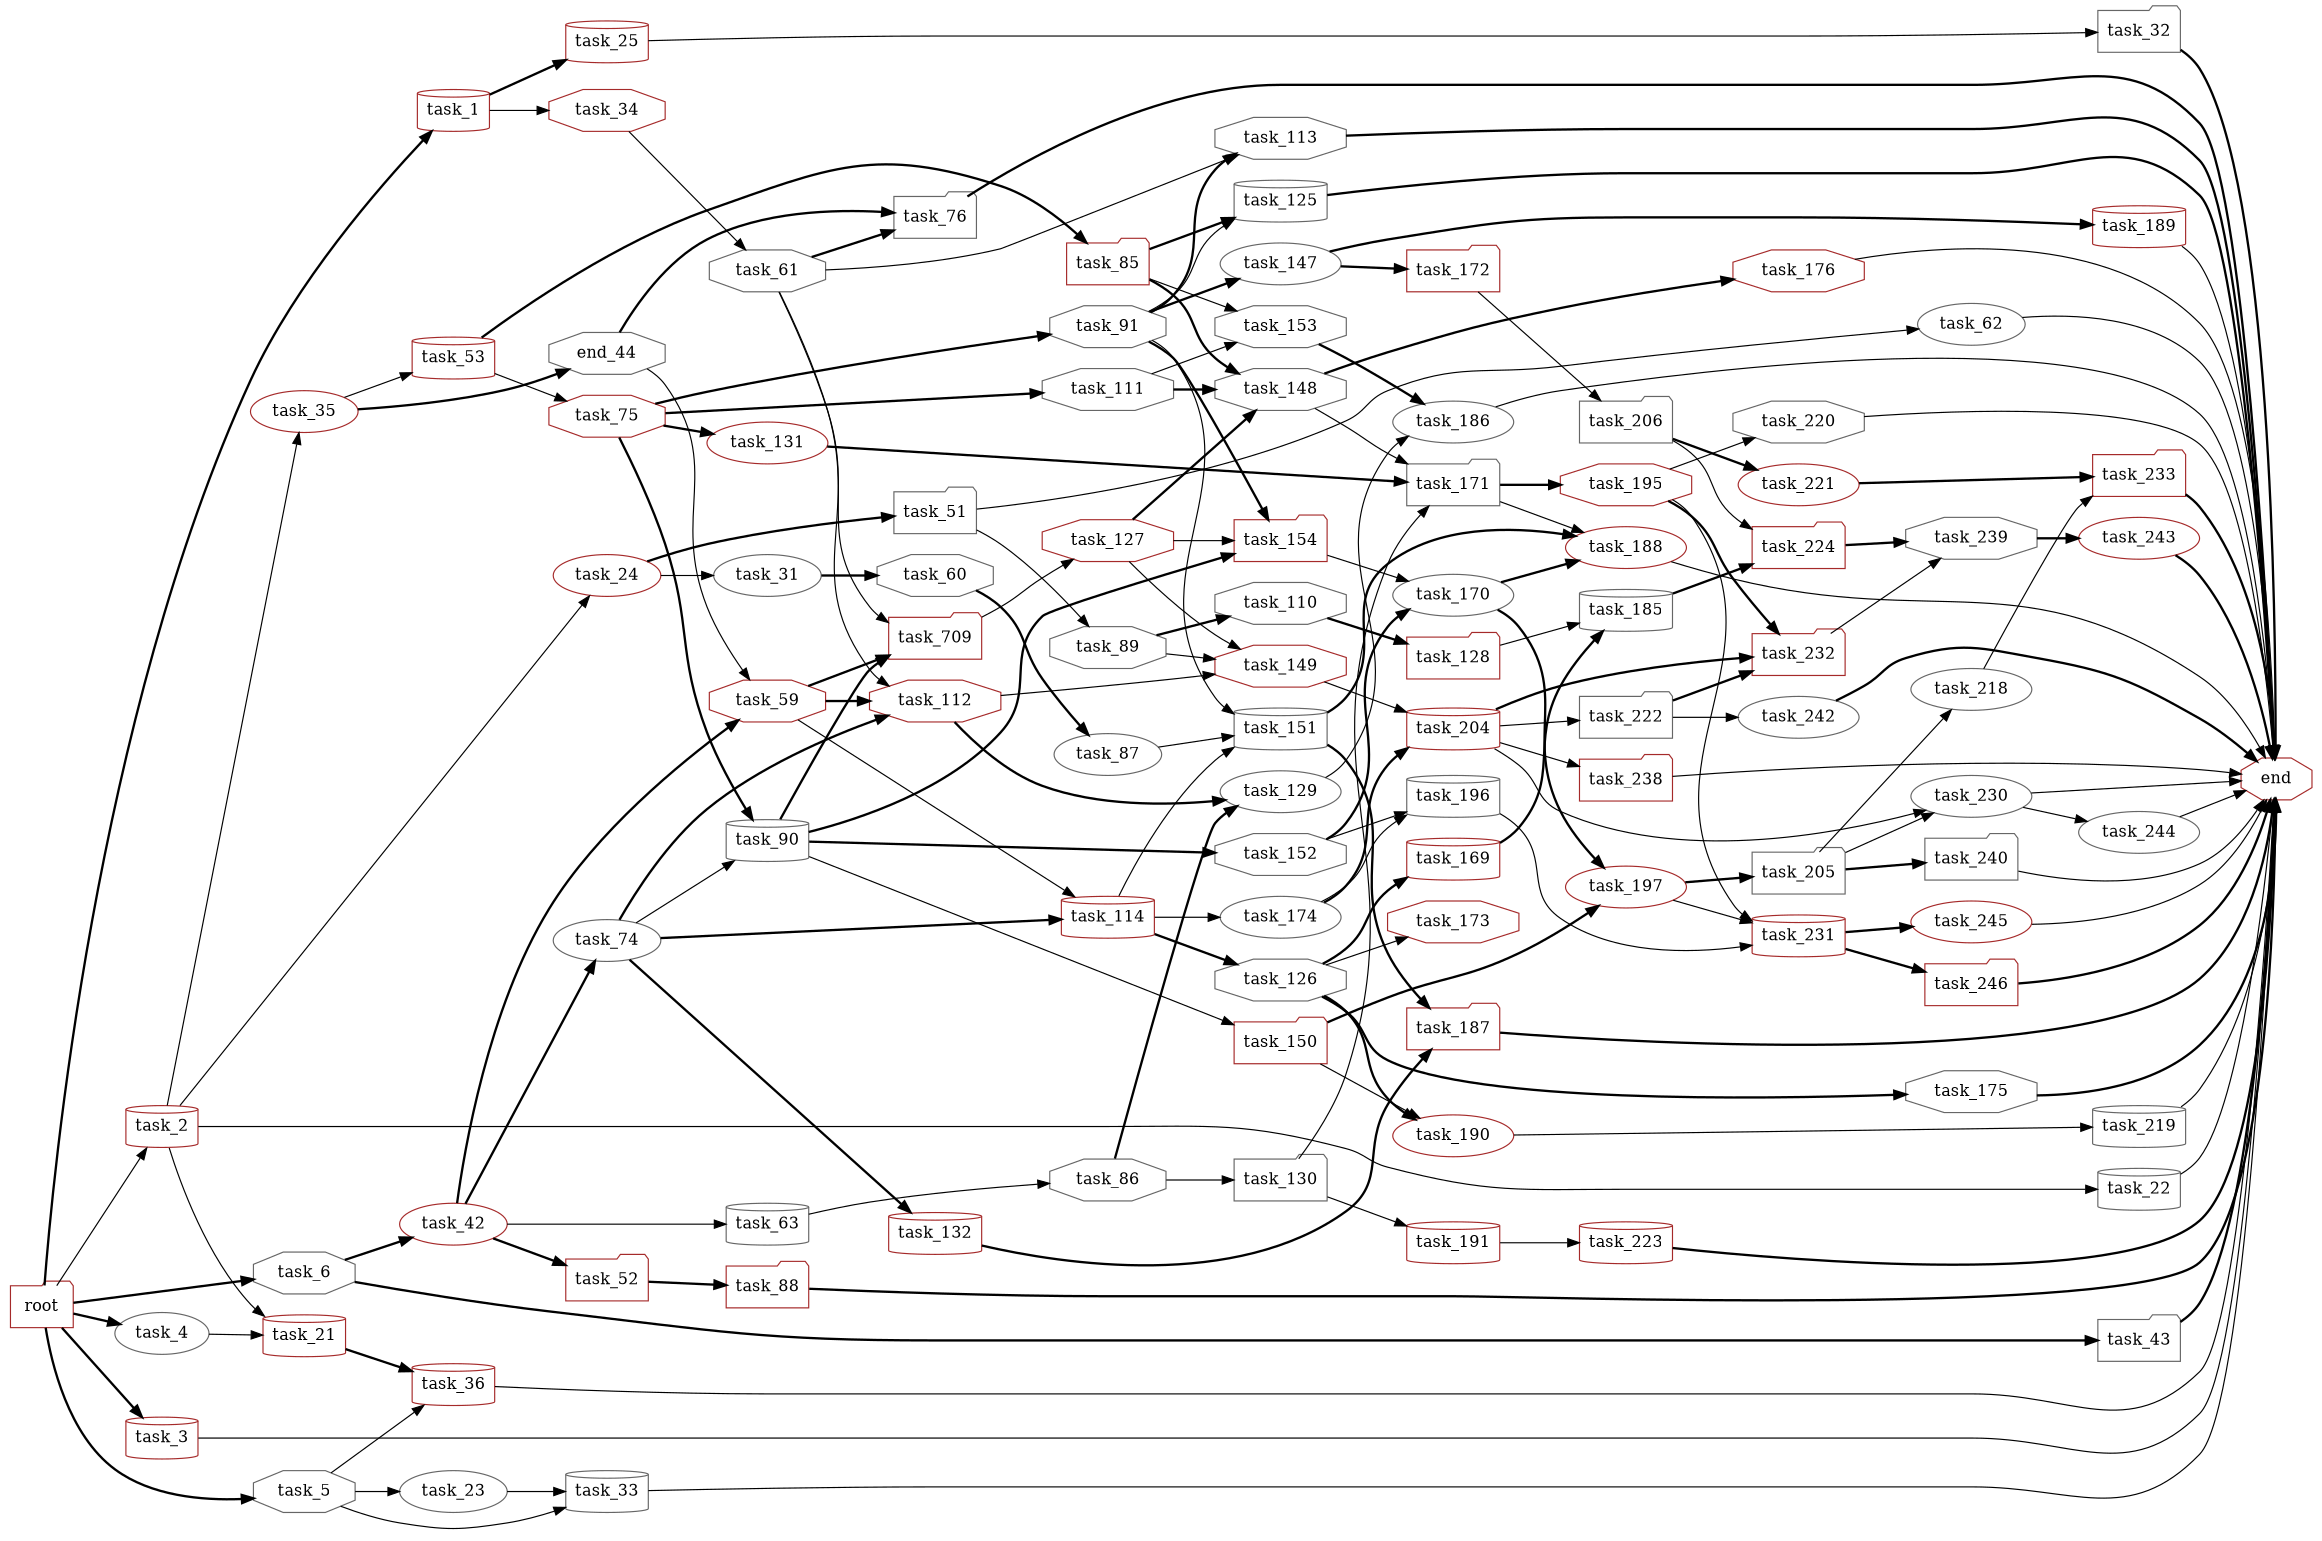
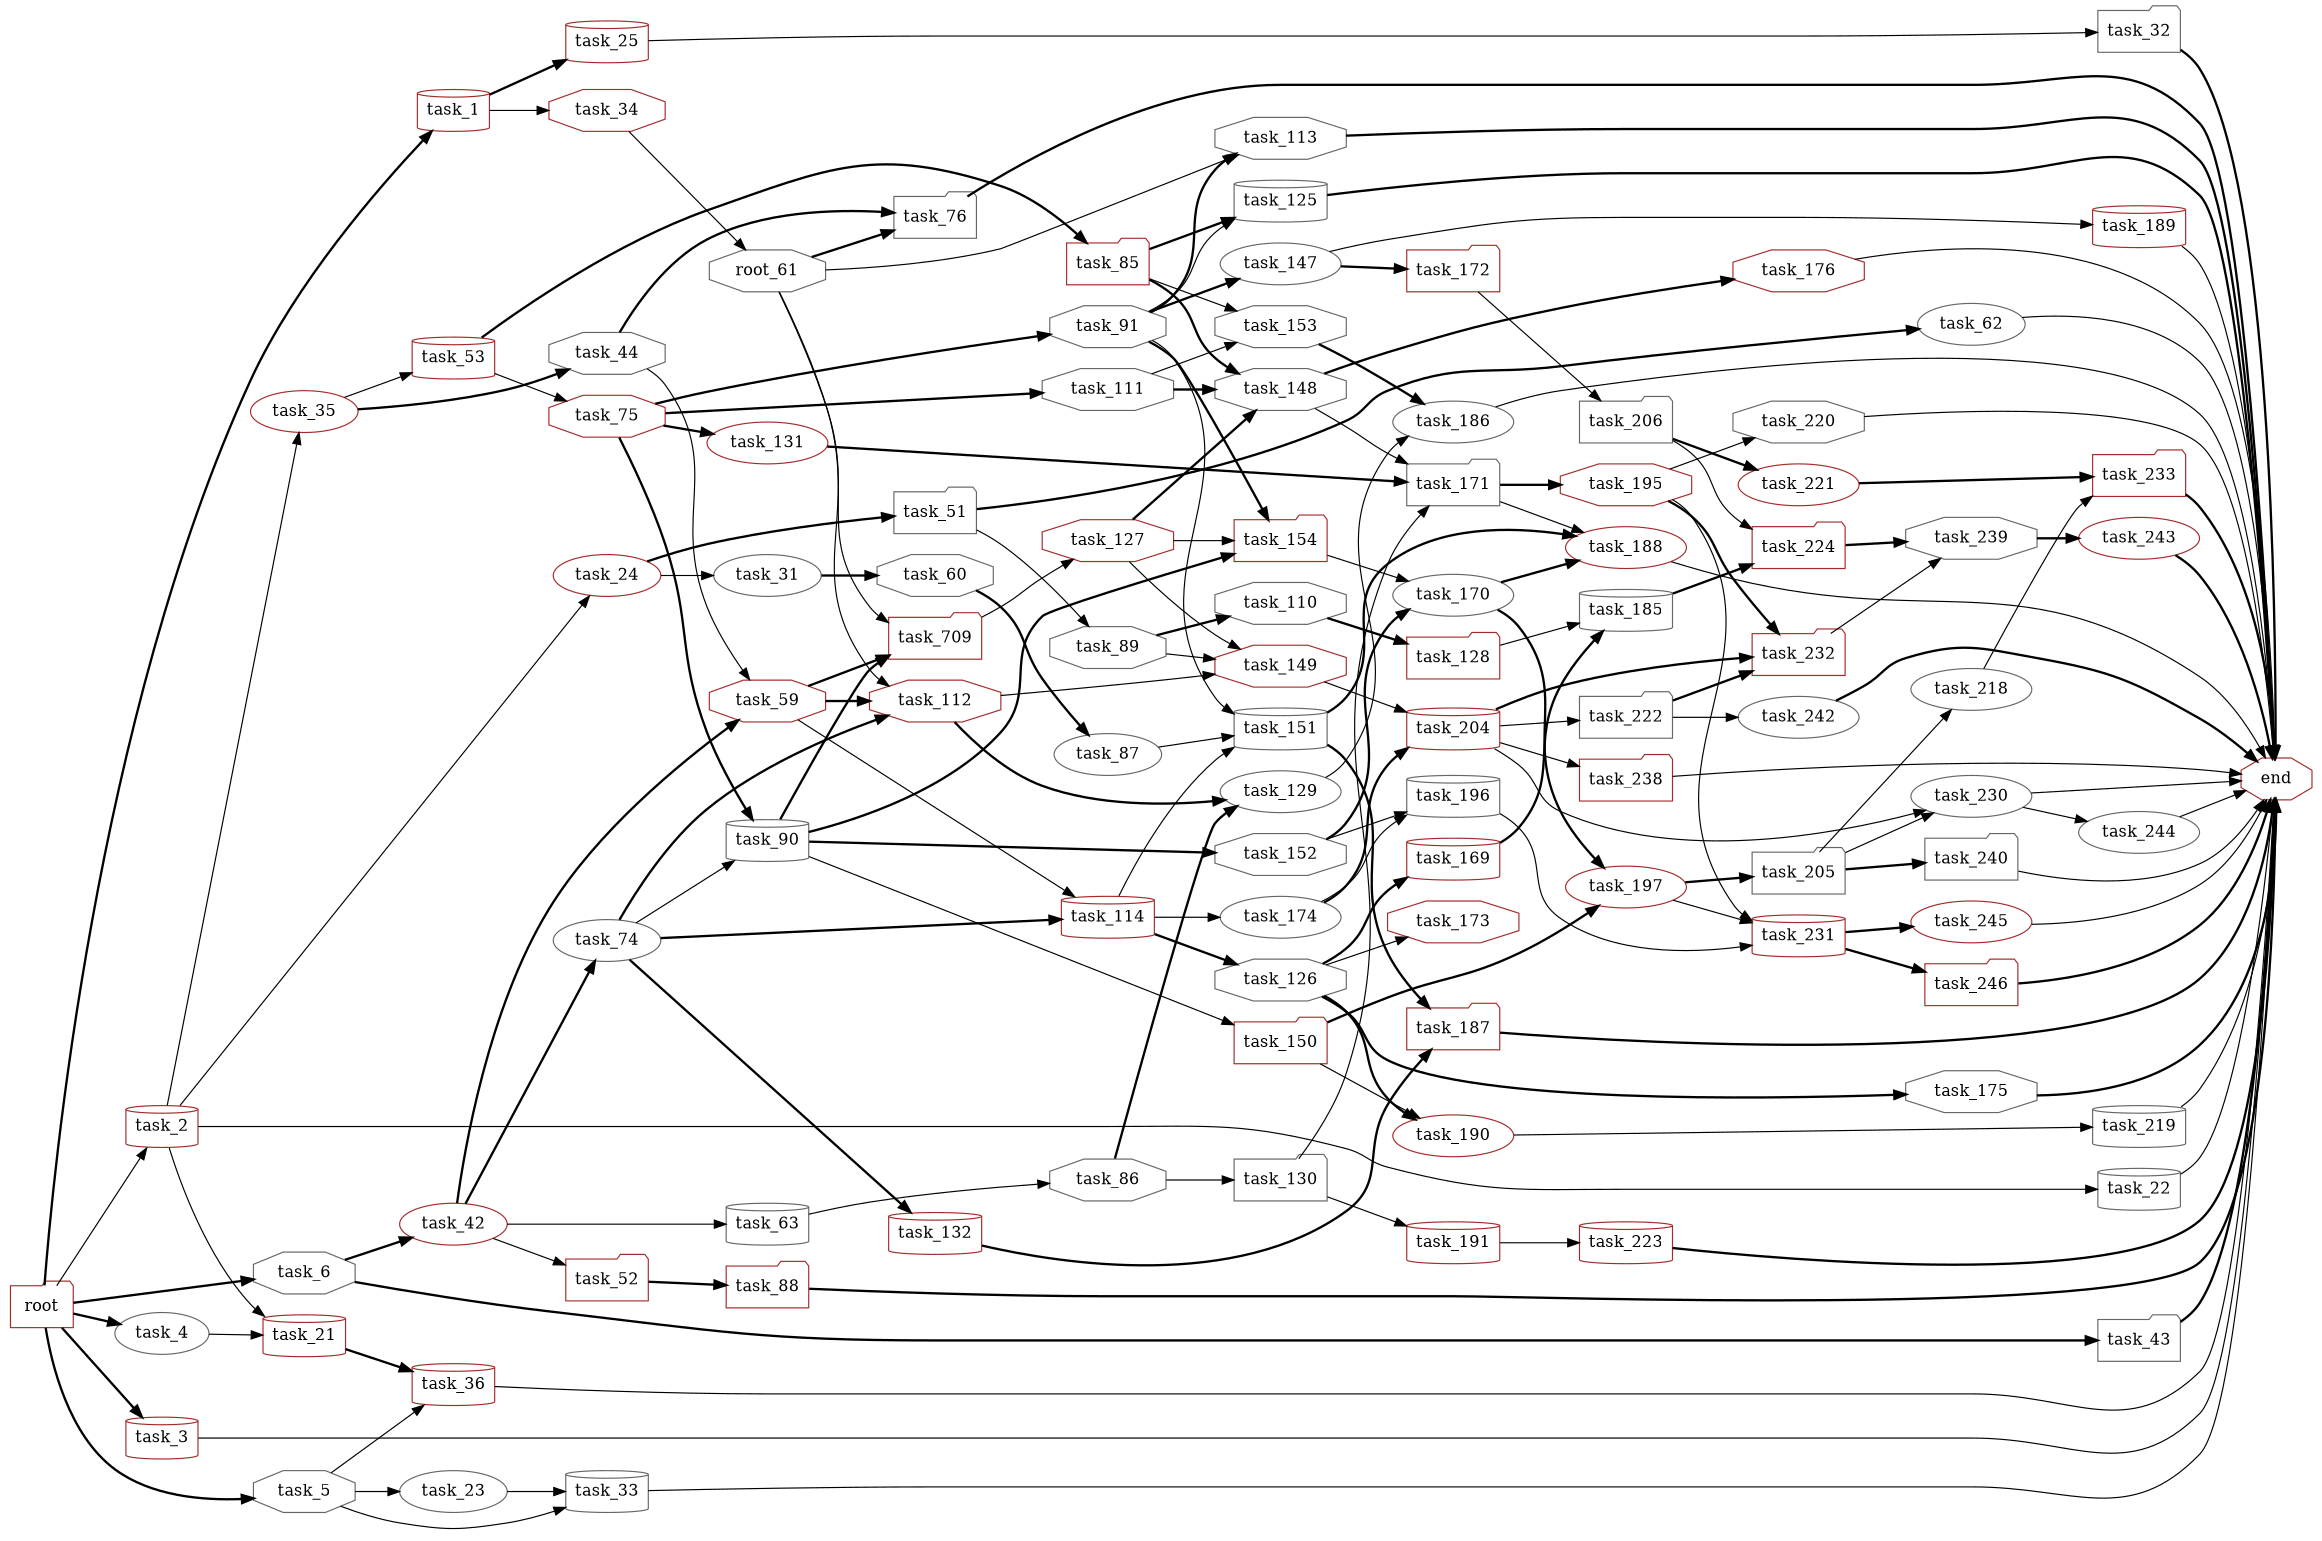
edge "task_147" -> "task_189": style bold -> solid
node "task_61": label "task_61" -> "root_61"
node "end_44": label "end_44" -> "task_44"
edge "task_51" -> "task_62": style solid -> bold
edge "task_42" -> "task_52": style bold -> solid
